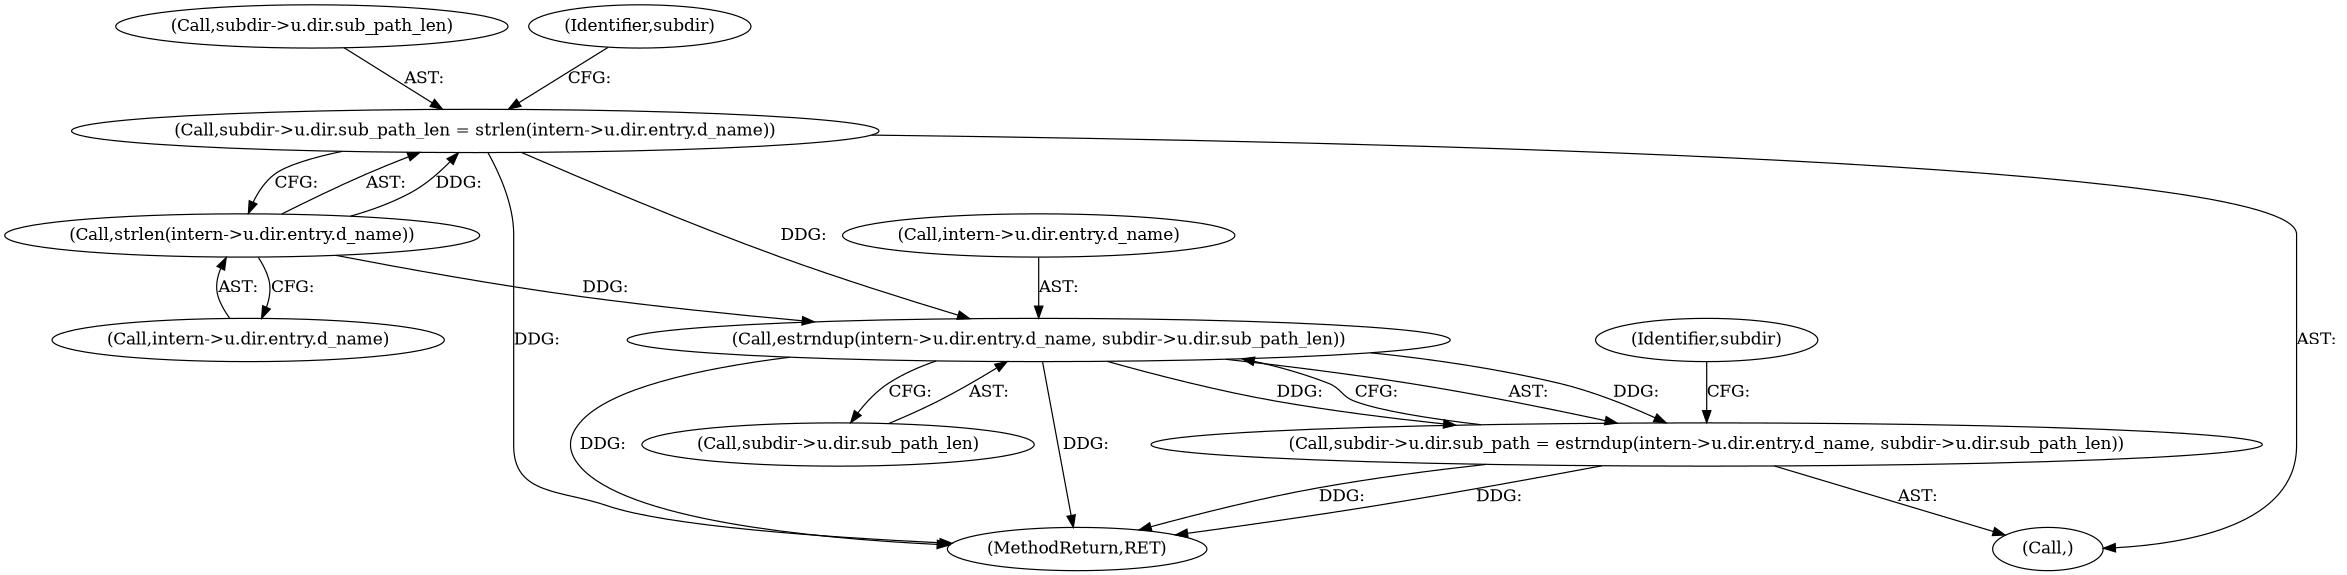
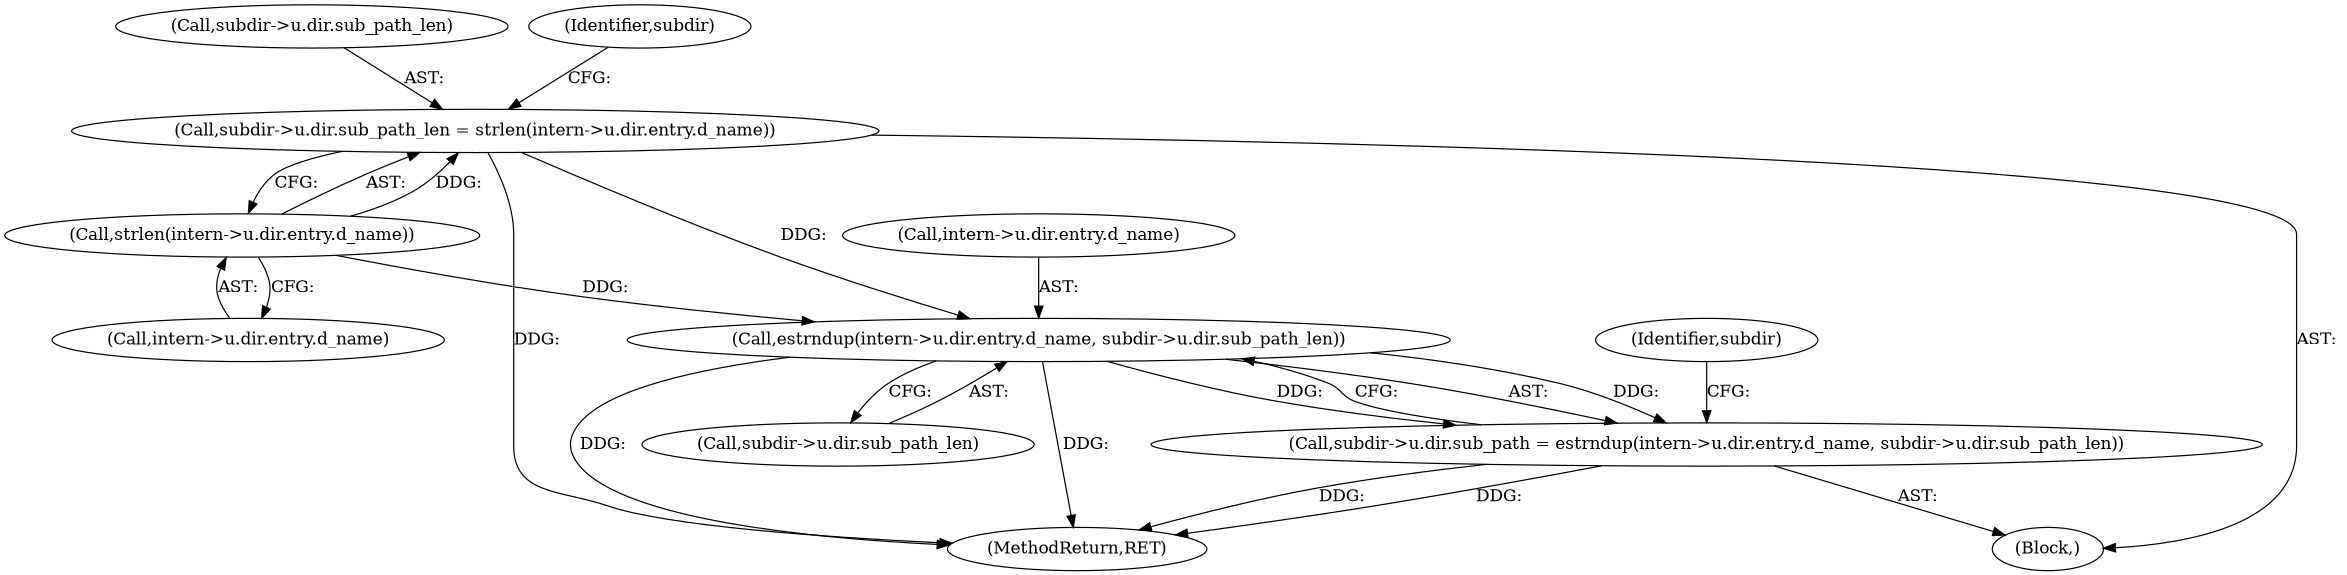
node "(Call,)": label "(Call,)" -> "(Block,)"
